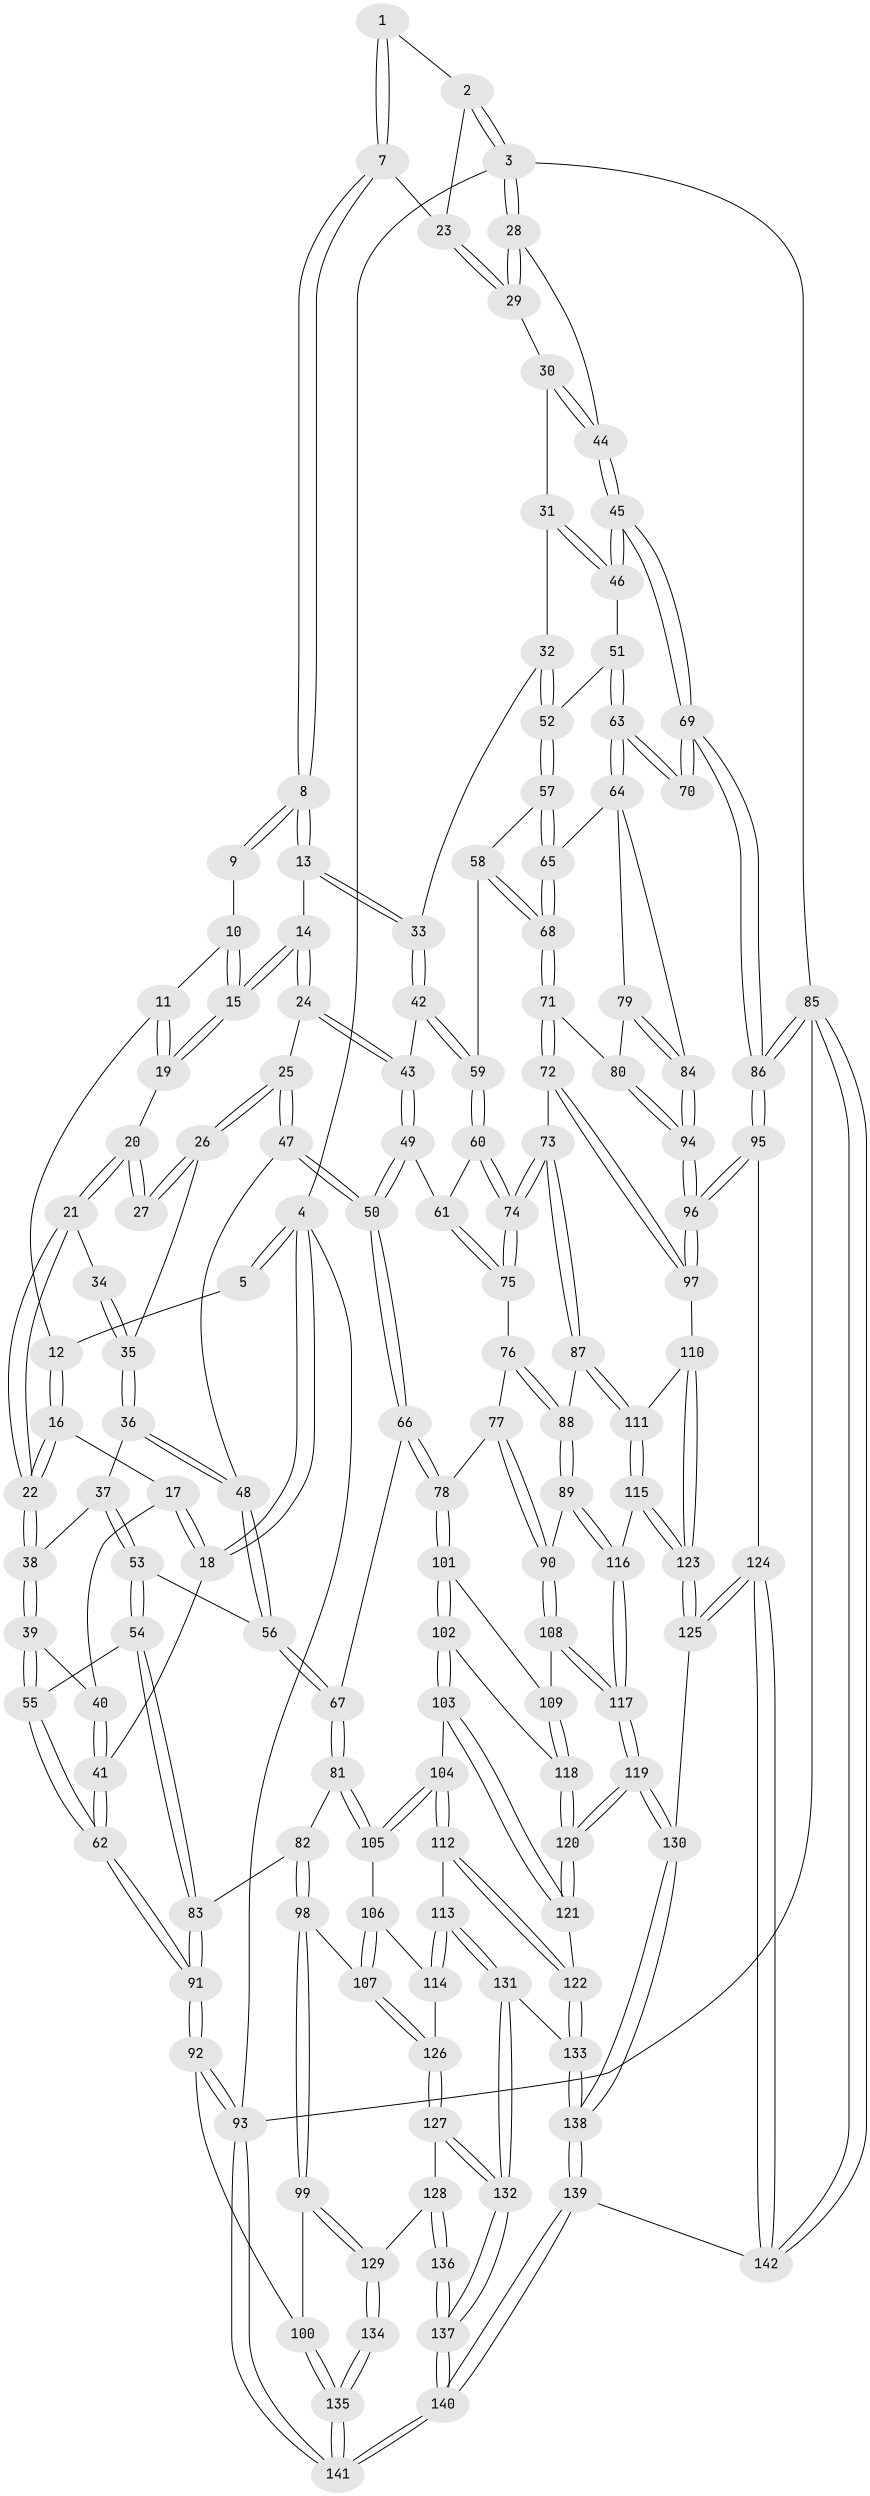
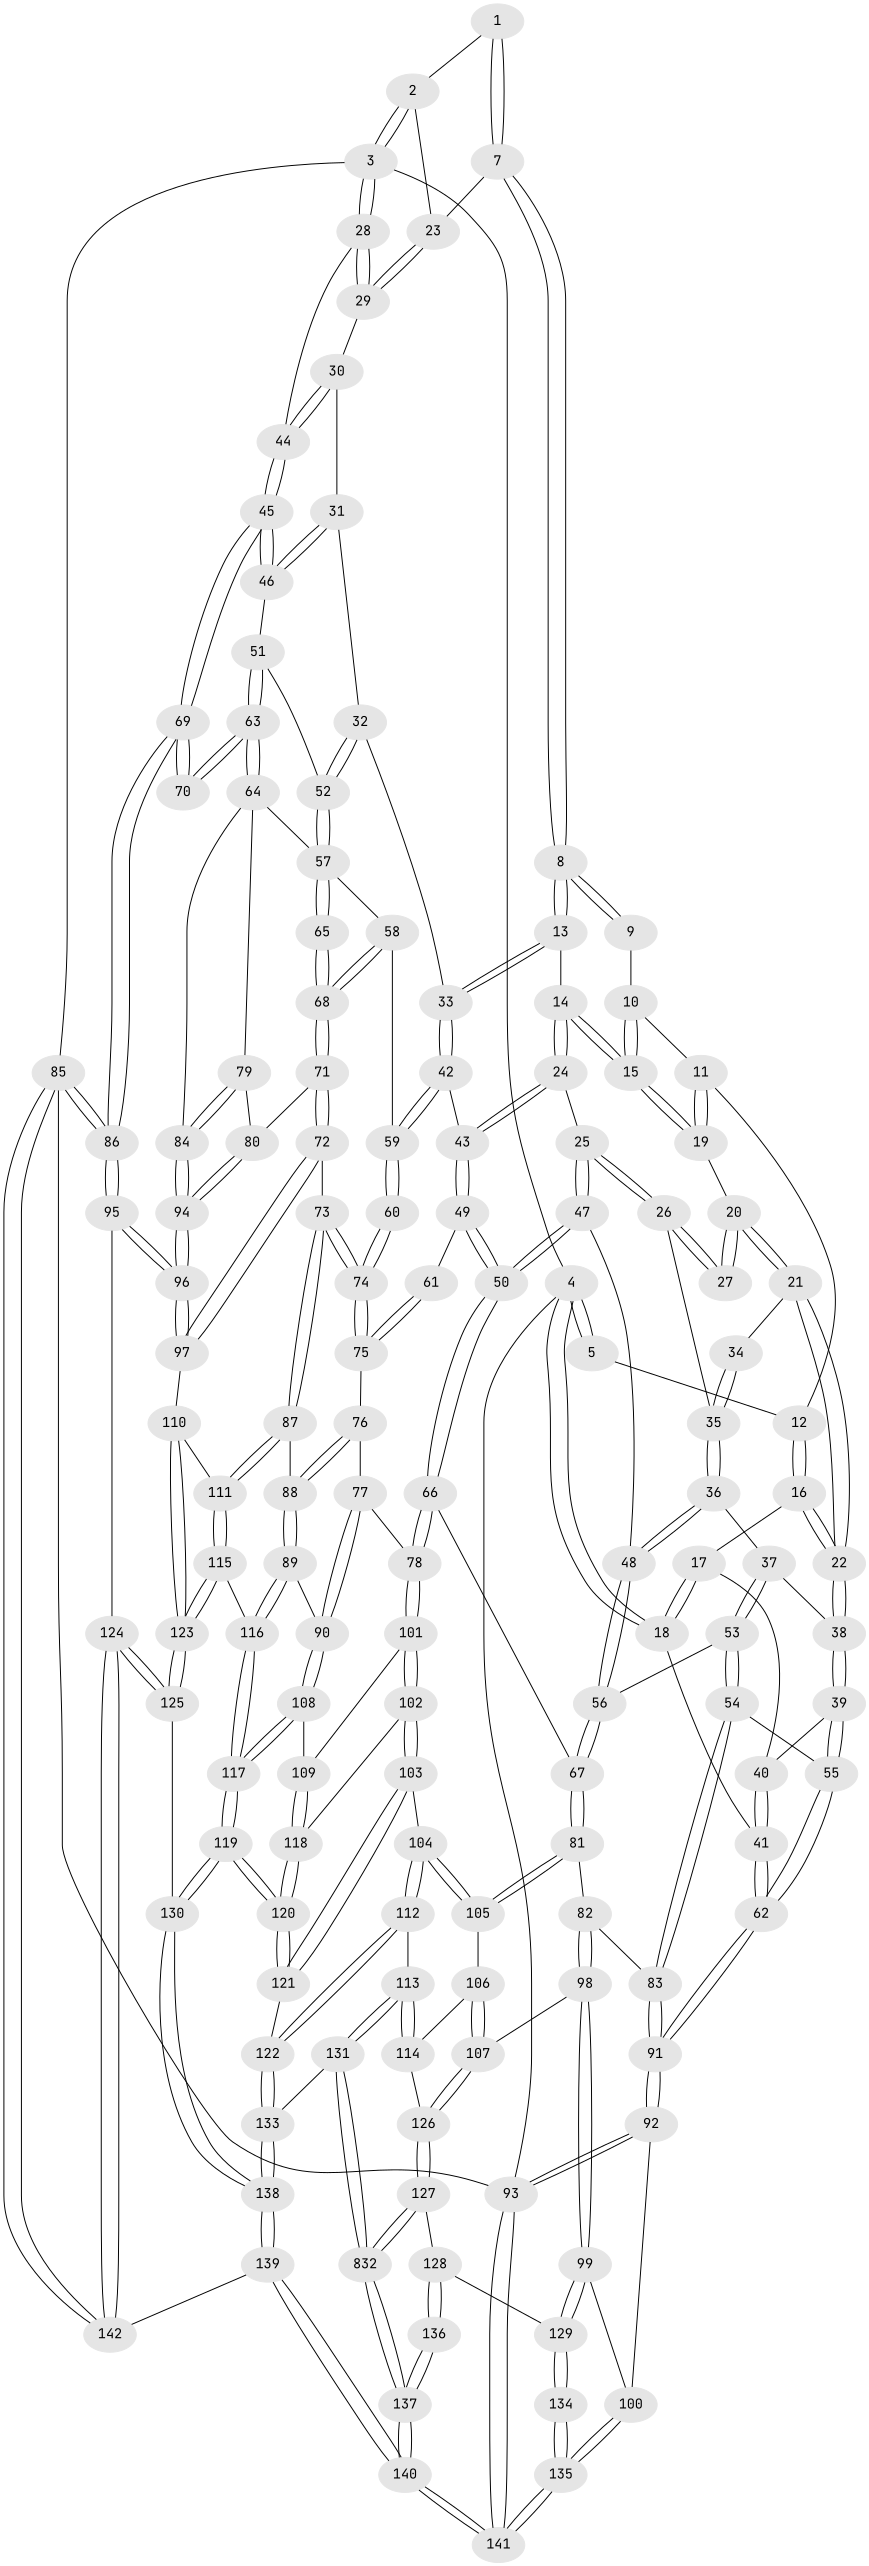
edge "64" -- "65": now "64" -- "57"
edge "60" -- "61": removed
node "132": label "132" -> "832"
